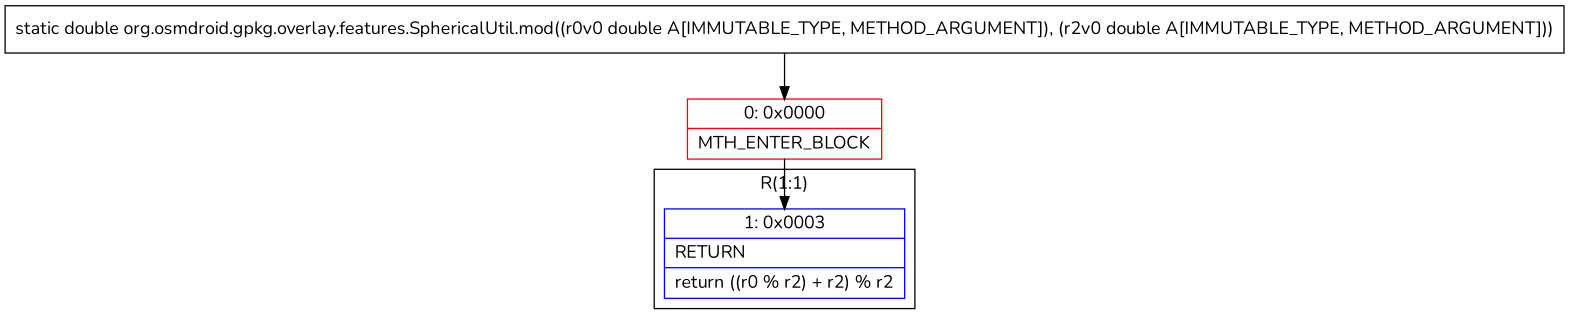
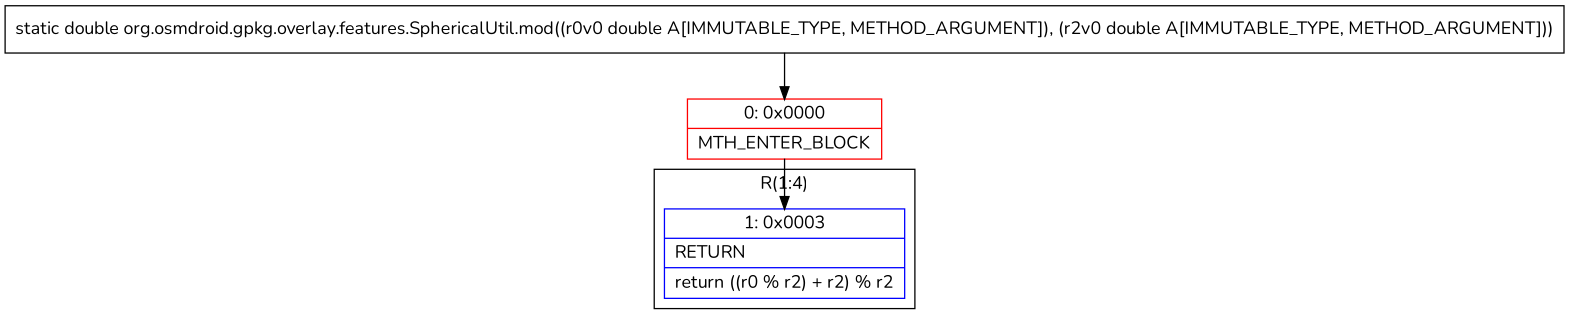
cluster "R(1:1)": label "R(1:1)" -> "R(1:4)"
